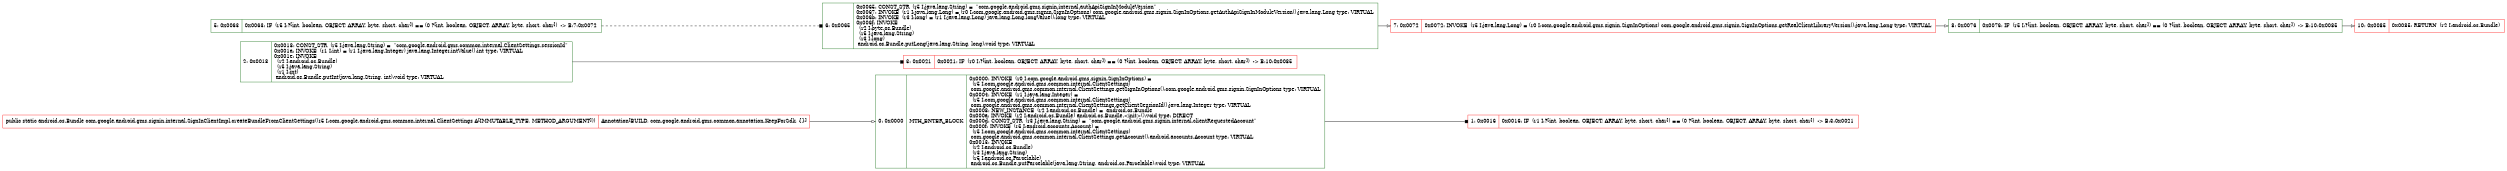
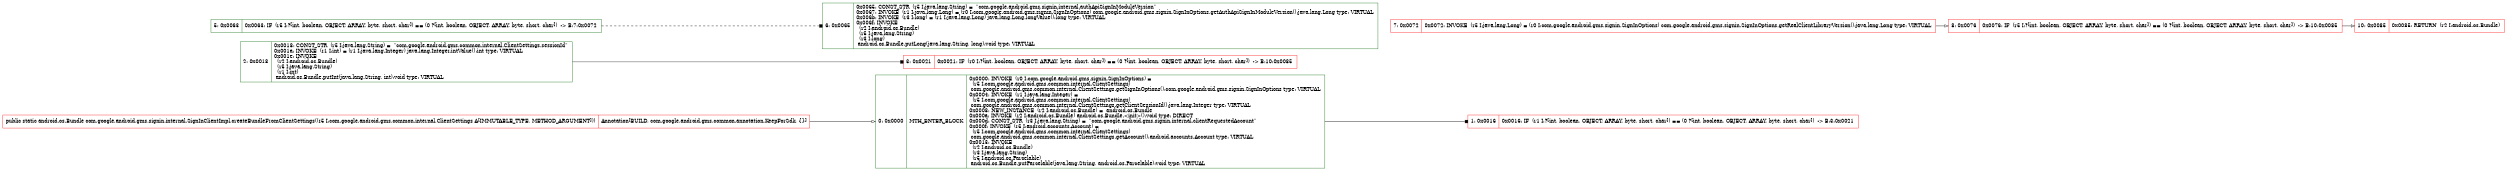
edge "6: 0x0065" -> "7: 0x0072": removed
node "8: 0x0076": color darkgreen -> red
node "6: 0x0065": text "(r2 I:byte.os.Bundle)" -> "(r2 I:android.os.Bundle)"
